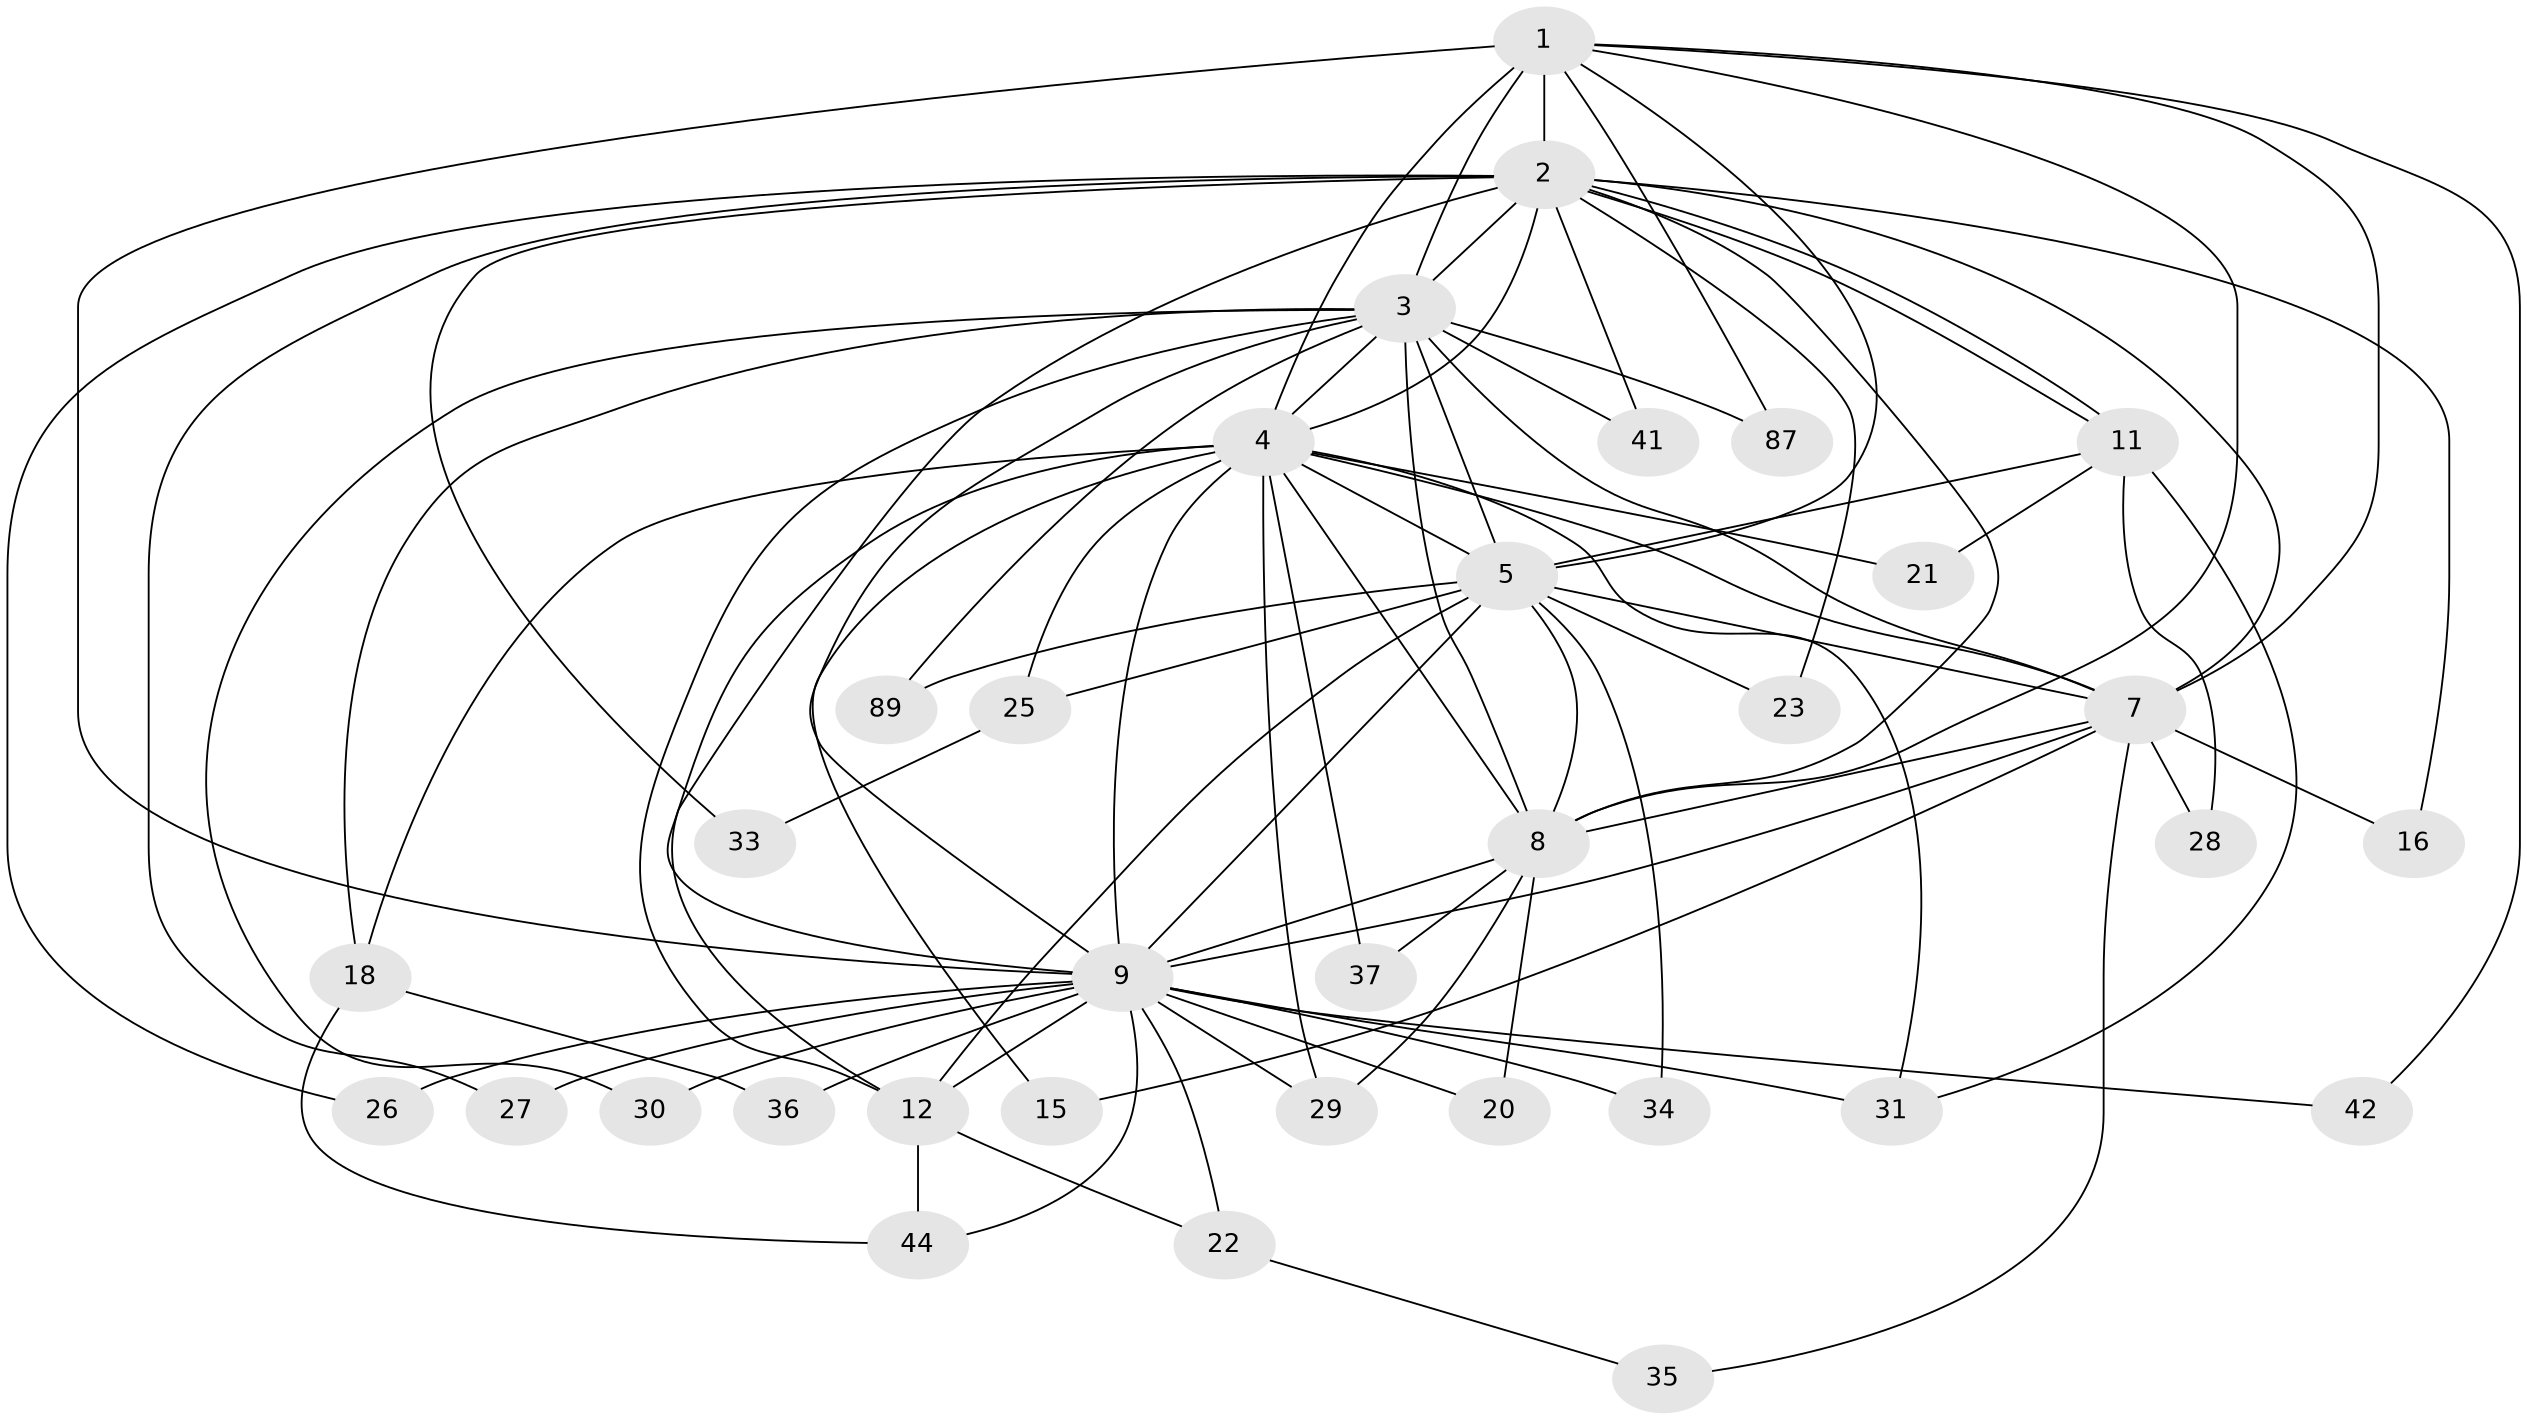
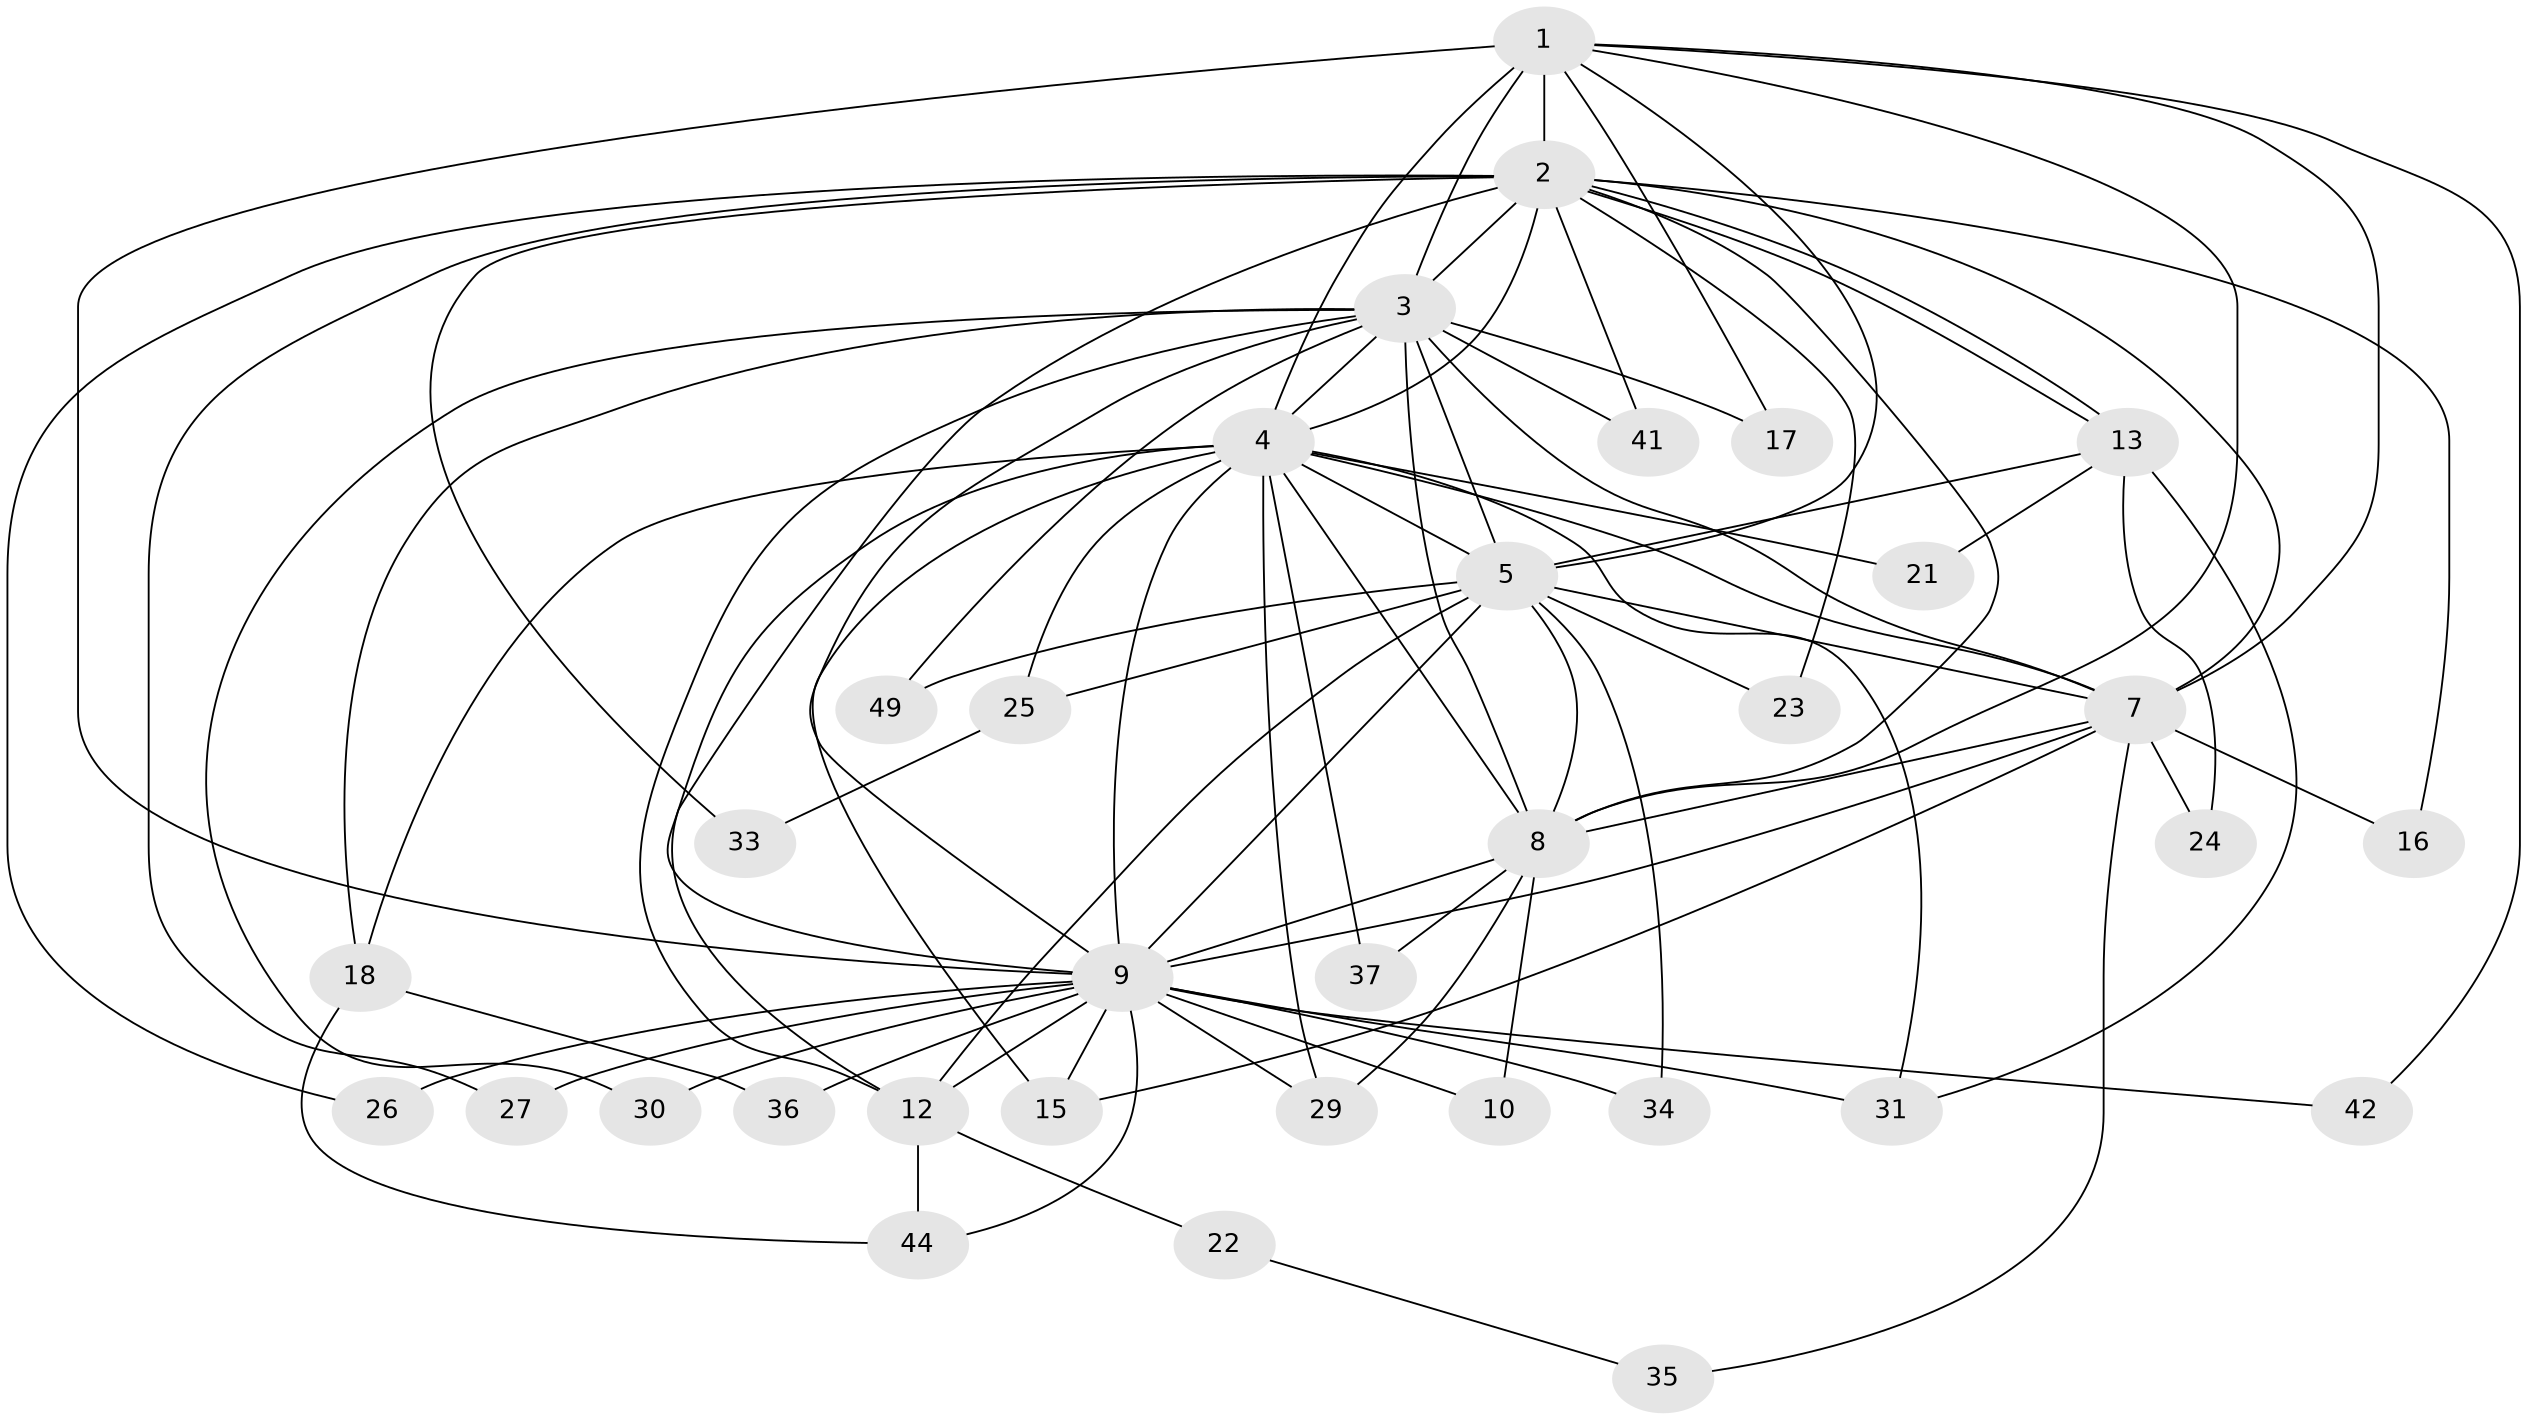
node "87": label "87" -> "17"
node "11": label "11" -> "13"
node "89": label "89" -> "49"
node "28": label "28" -> "24"
edge "9" -- "22": now "9" -- "15"
node "20": label "20" -> "10"
